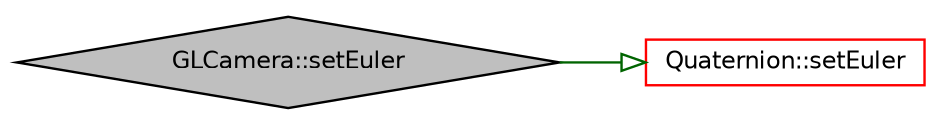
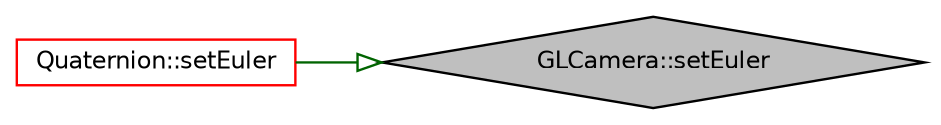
edge "GLCamera::setEuler" -> "Quaternion::setEuler": reversed
